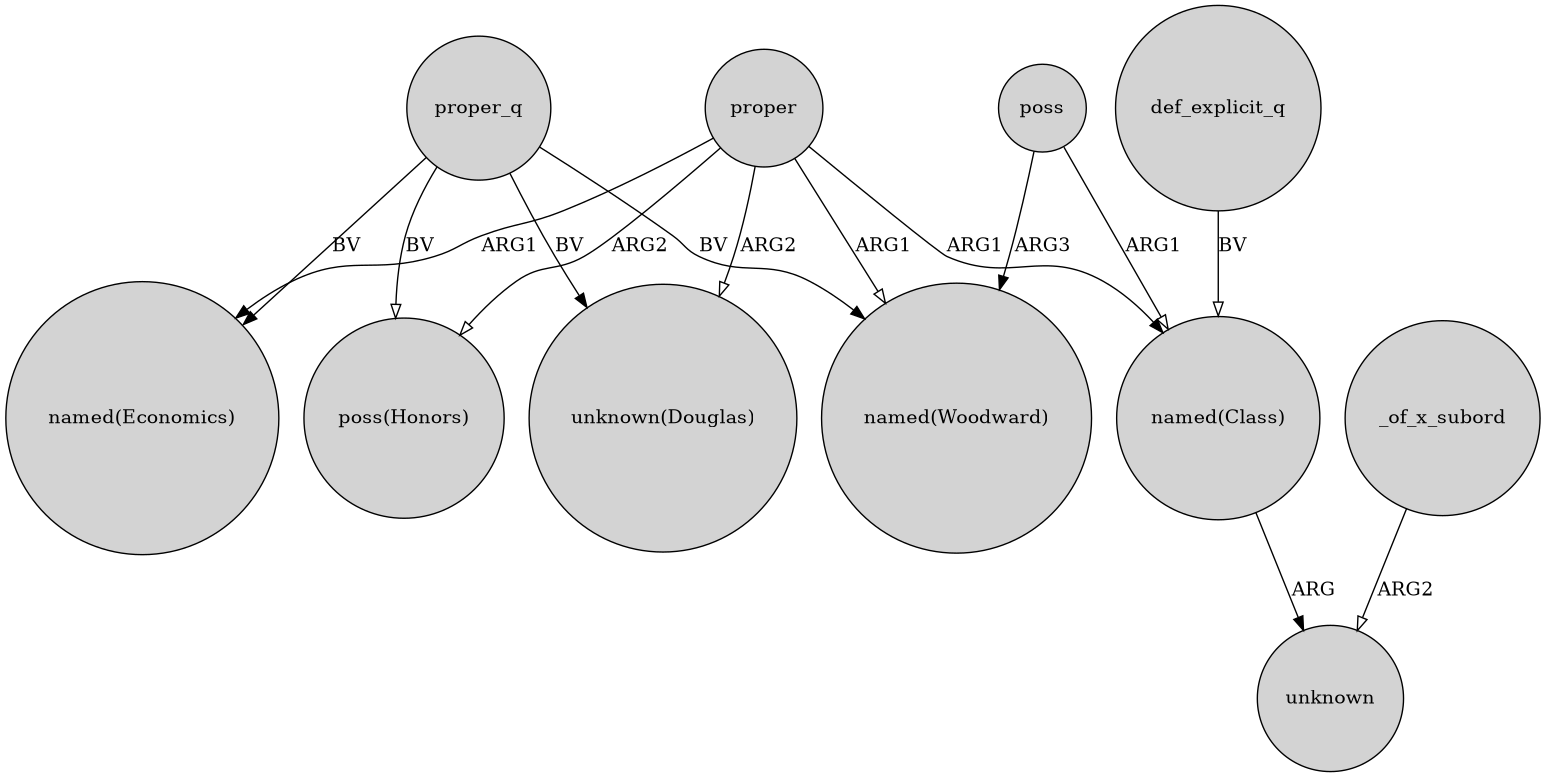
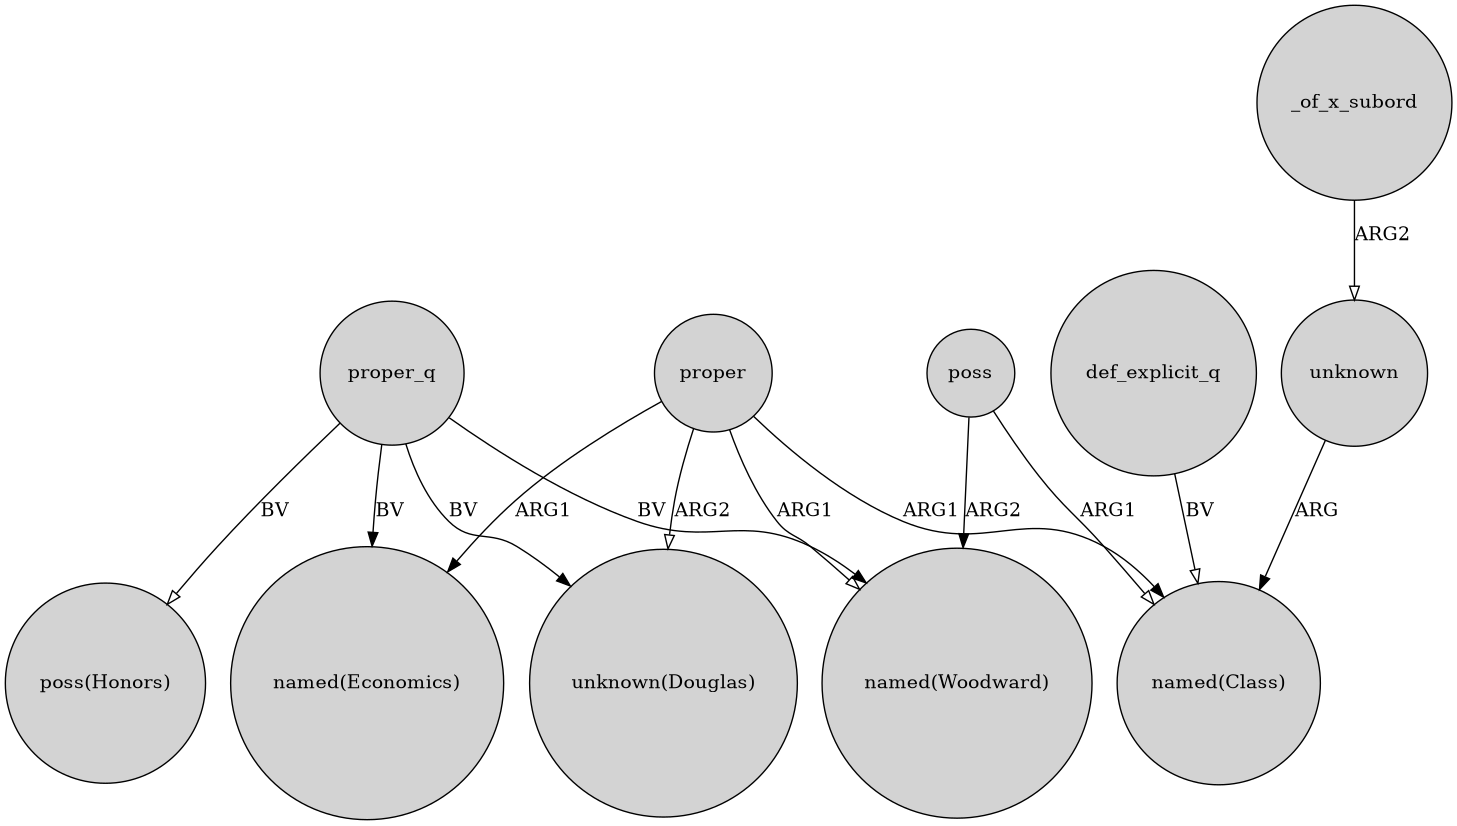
edge "proper" -> "poss(Honors)": removed, label "ARG2"
edge "poss" -> "named(Woodward)": label "ARG3" -> "ARG2"
edge "named(Class)" -> "unknown": reversed
